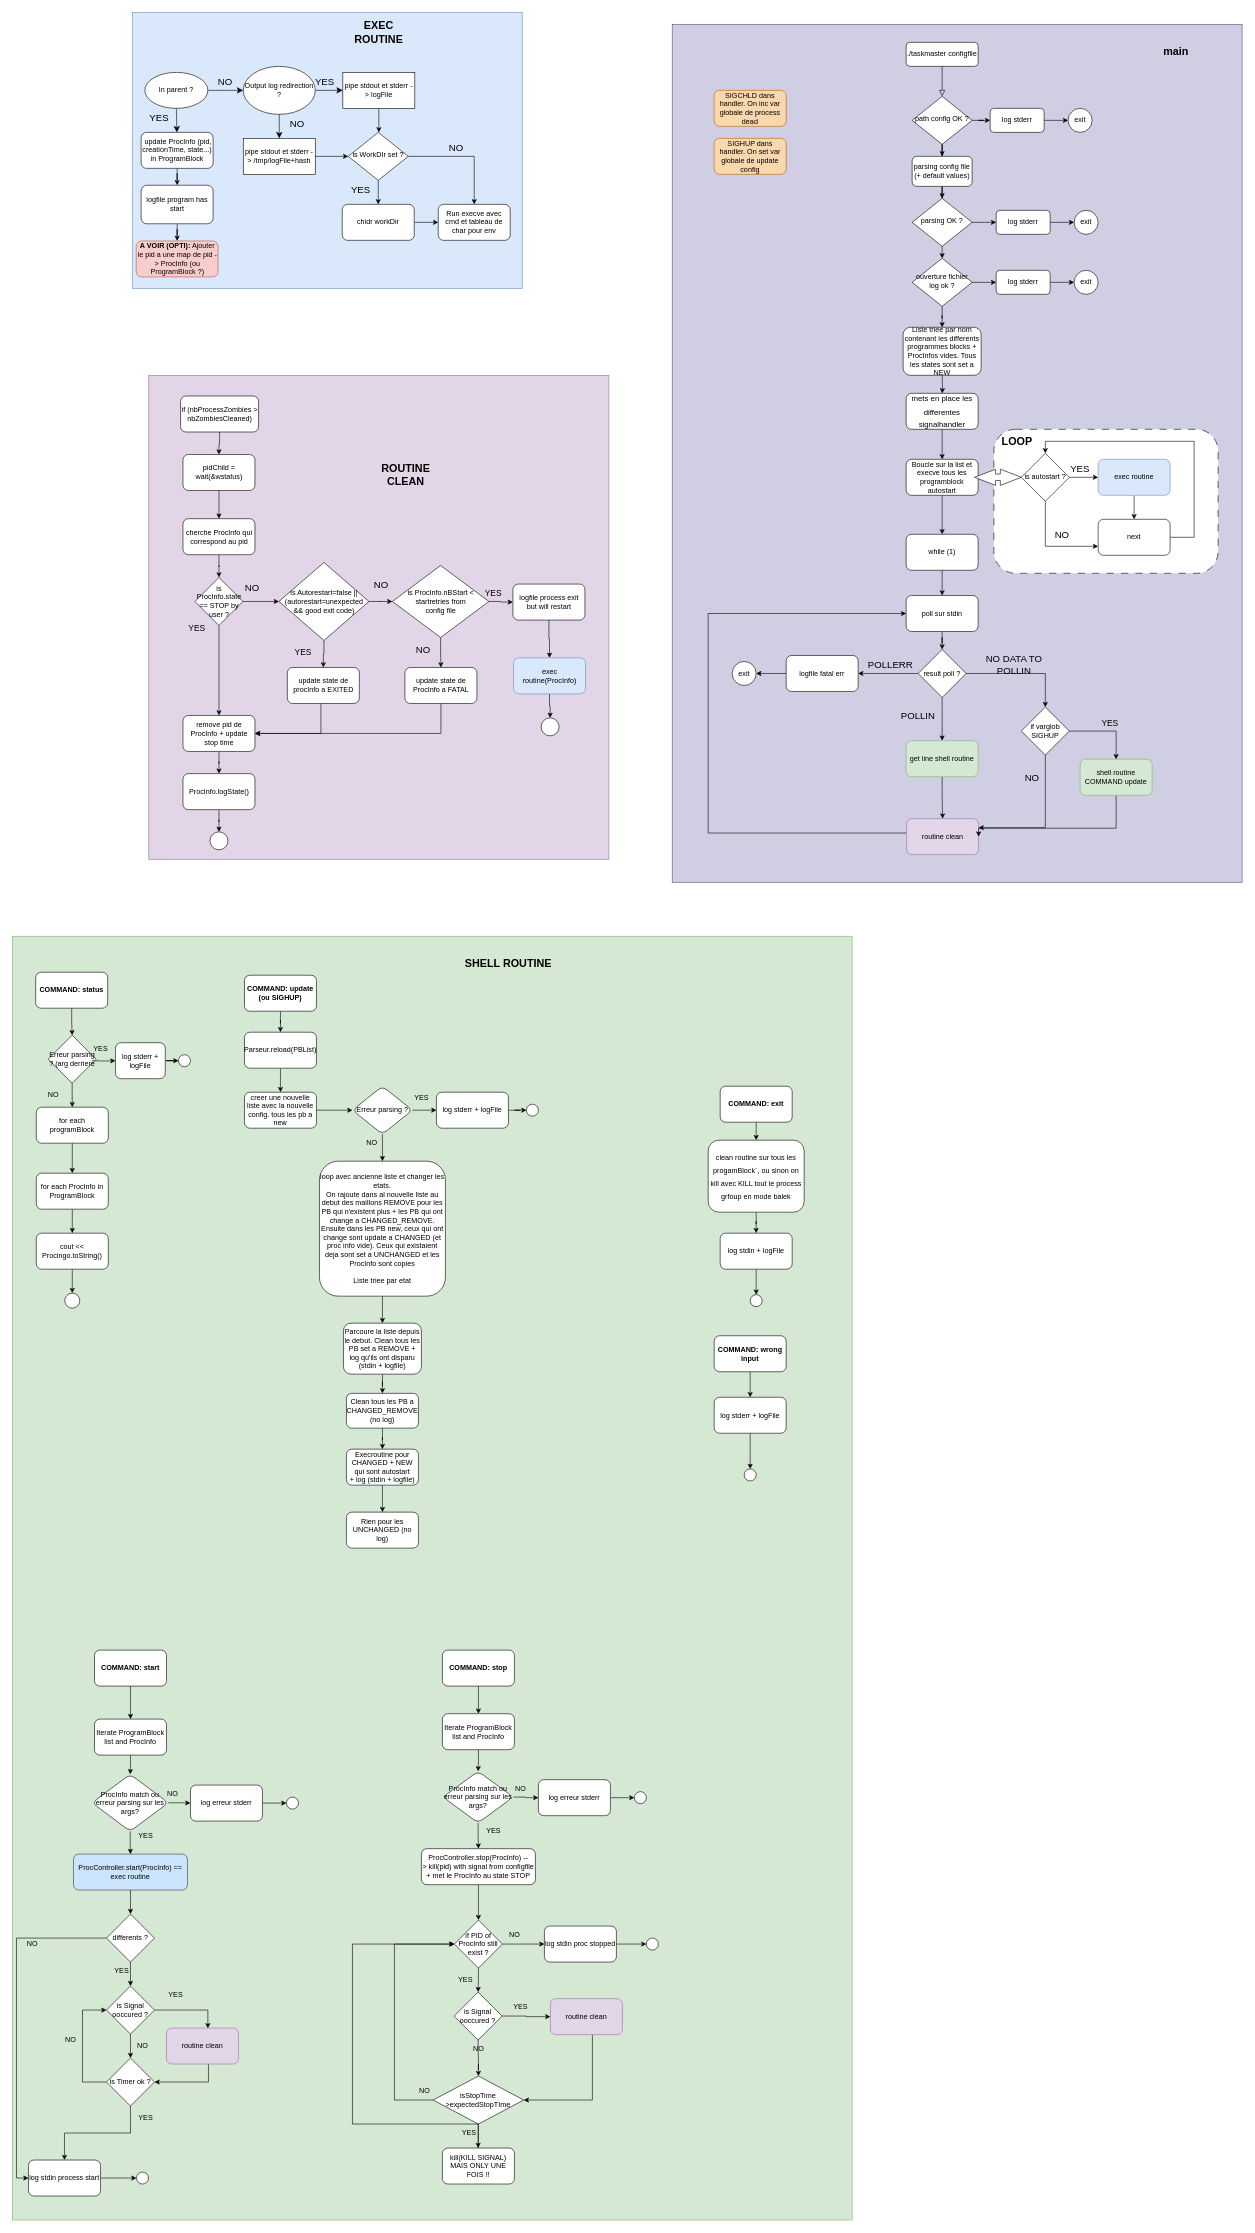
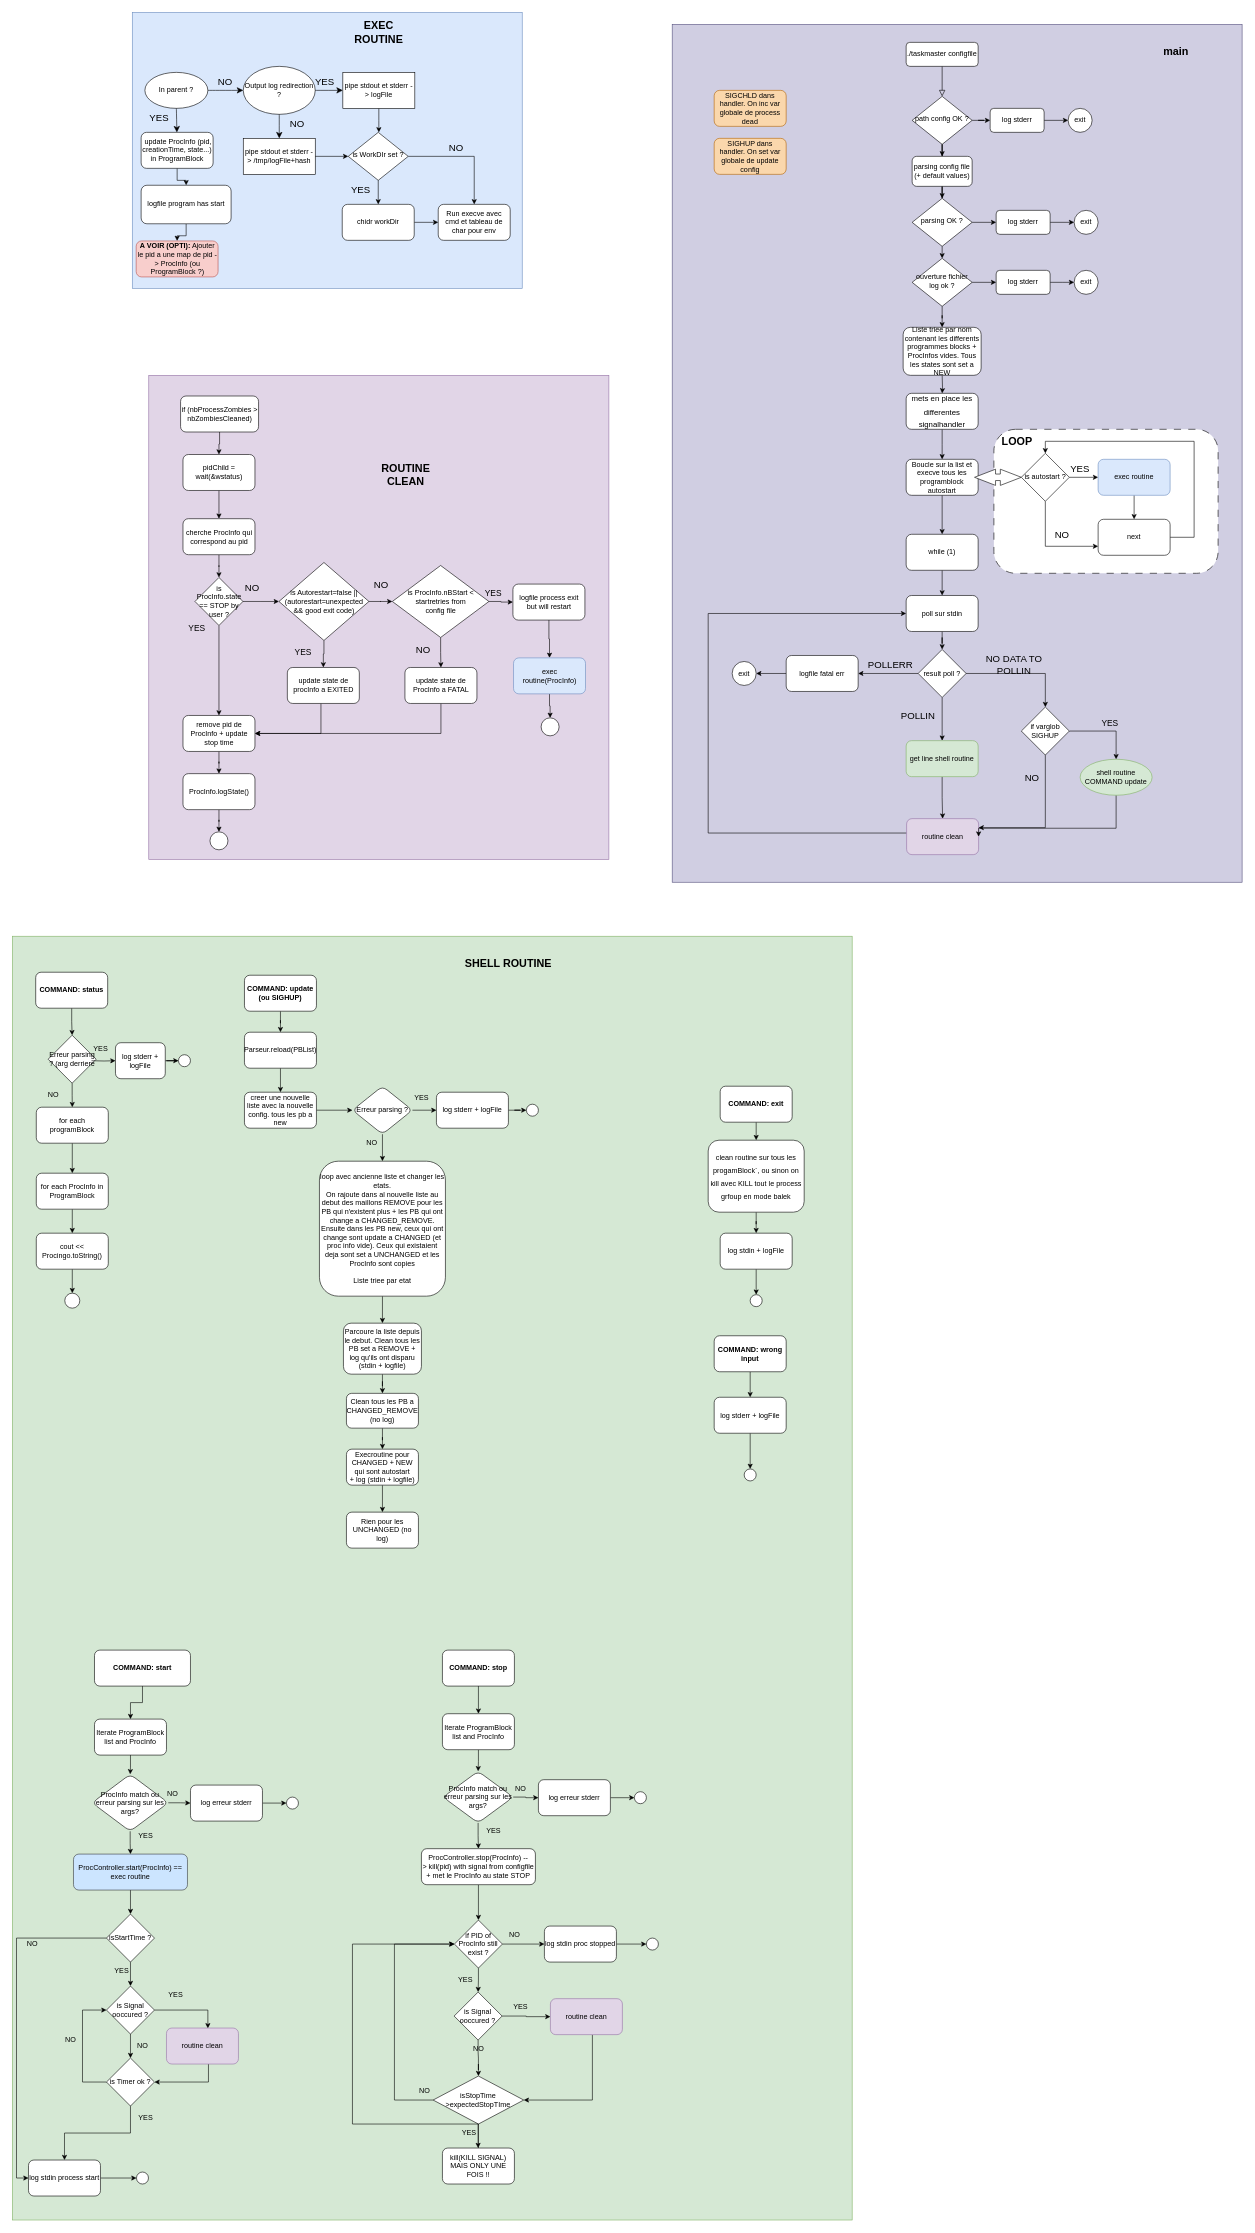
node "logfile program has start": size 72x39 -> 90x39
node "shell routine COMMAND update": shape rounded rectangle -> ellipse
node "COMMAND: start": size 72x36 -> 96x36
node "differents ?": label "differents ?" -> "isStartTime ?"
